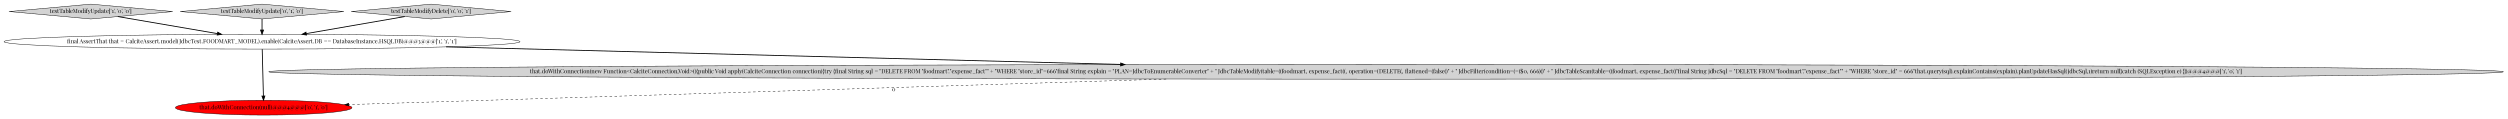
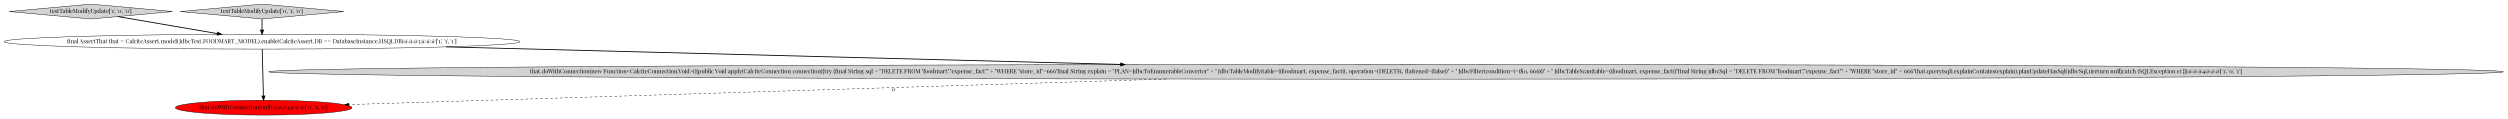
node "testTableModifyDelete['0', '0', '1']": removed
